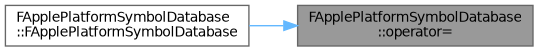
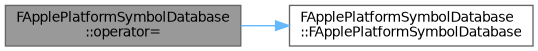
edge "FApplePlatformSymbolDatabase ::FApplePlatformSymbolDatabase" -> "FApplePlatformSymbolDatabase ::operator=": reversed
